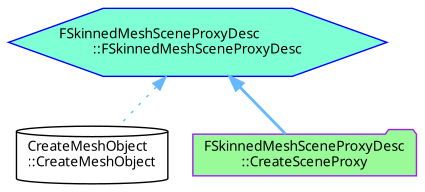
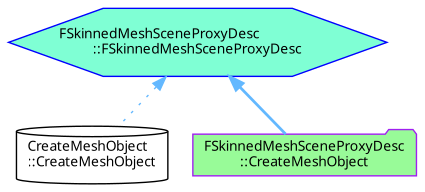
node "FSkinnedMeshSceneProxyDesc ::CreateSceneProxy": label "FSkinnedMeshSceneProxyDesc ::CreateSceneProxy" -> "FSkinnedMeshSceneProxyDesc ::CreateMeshObject"
